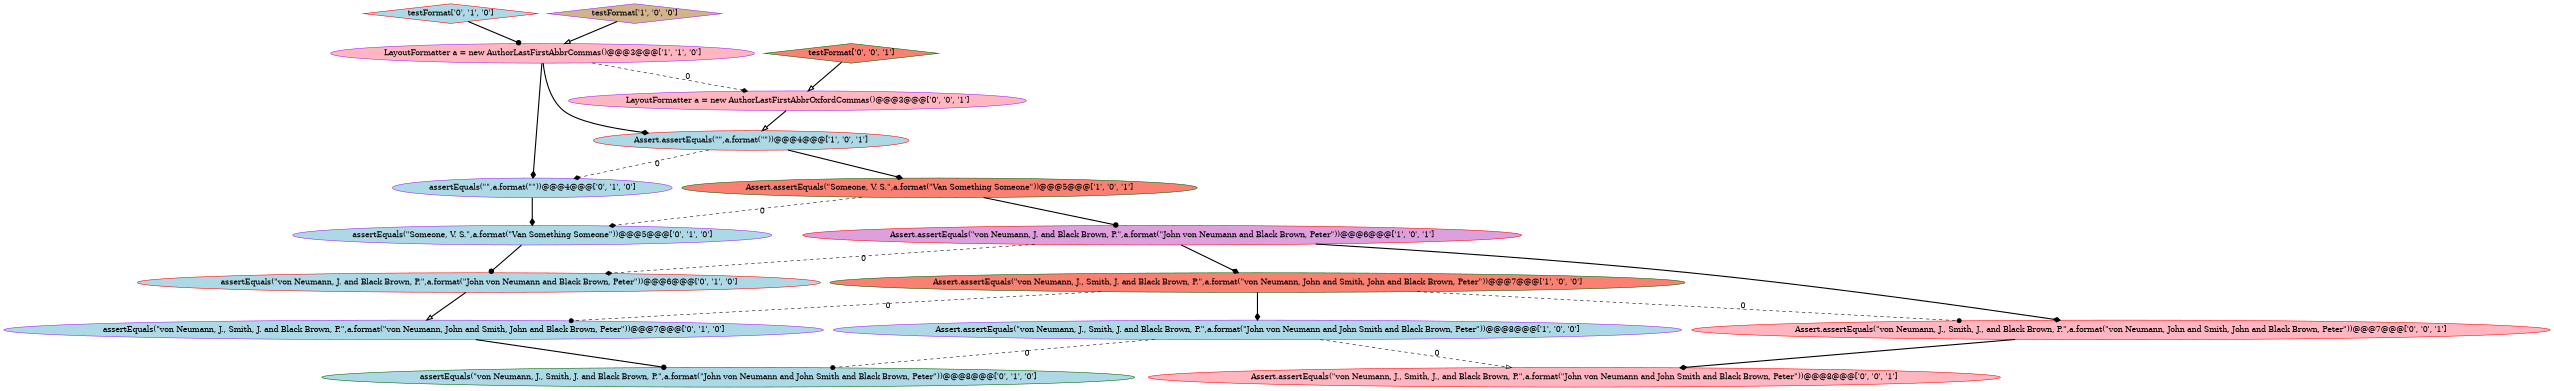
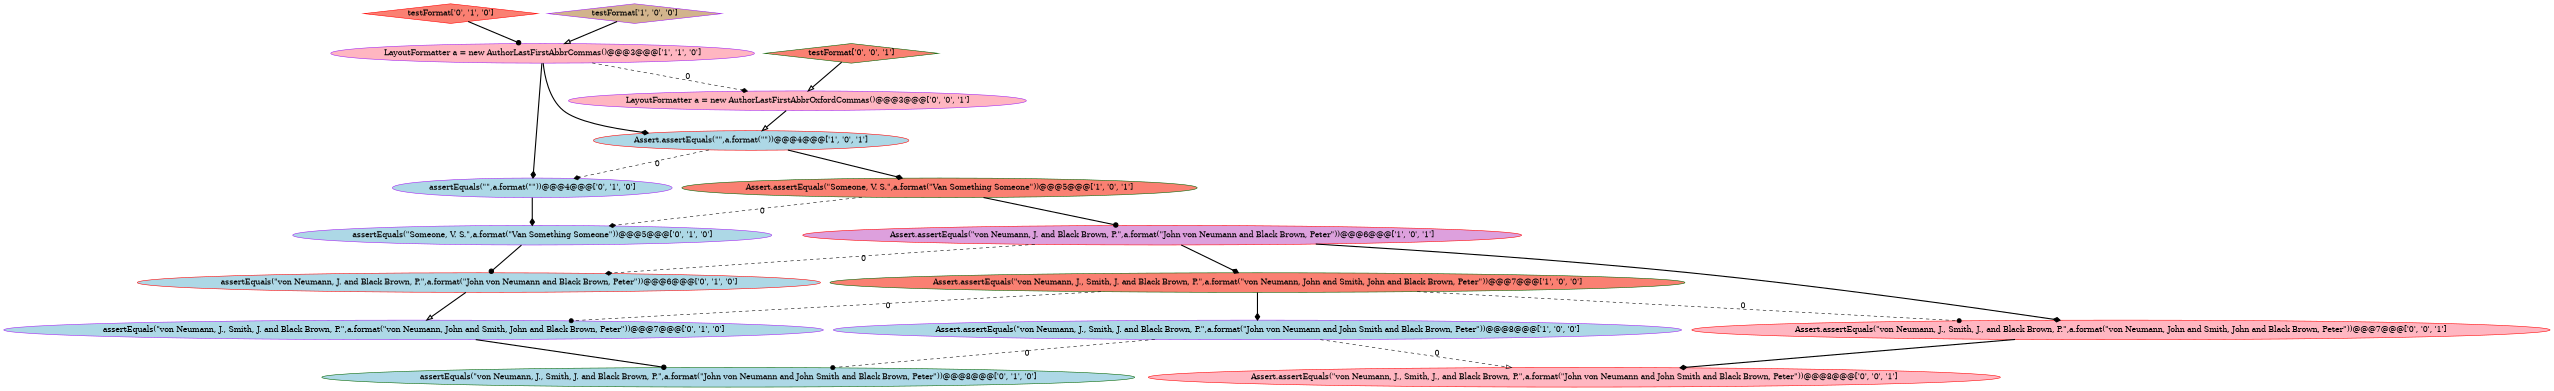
node "testFormat['0', '1', '0']": fillcolor lightblue -> salmon
